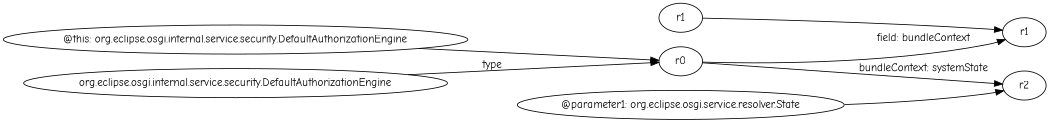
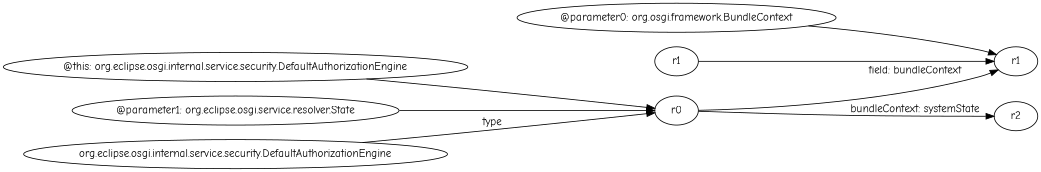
node "@parameter0: org.osgi.framework.BundleContext": added
edge "@parameter1: org.eclipse.osgi.service.resolver.State" -> "r2": now "@parameter1: org.eclipse.osgi.service.resolver.State" -> "r0"
